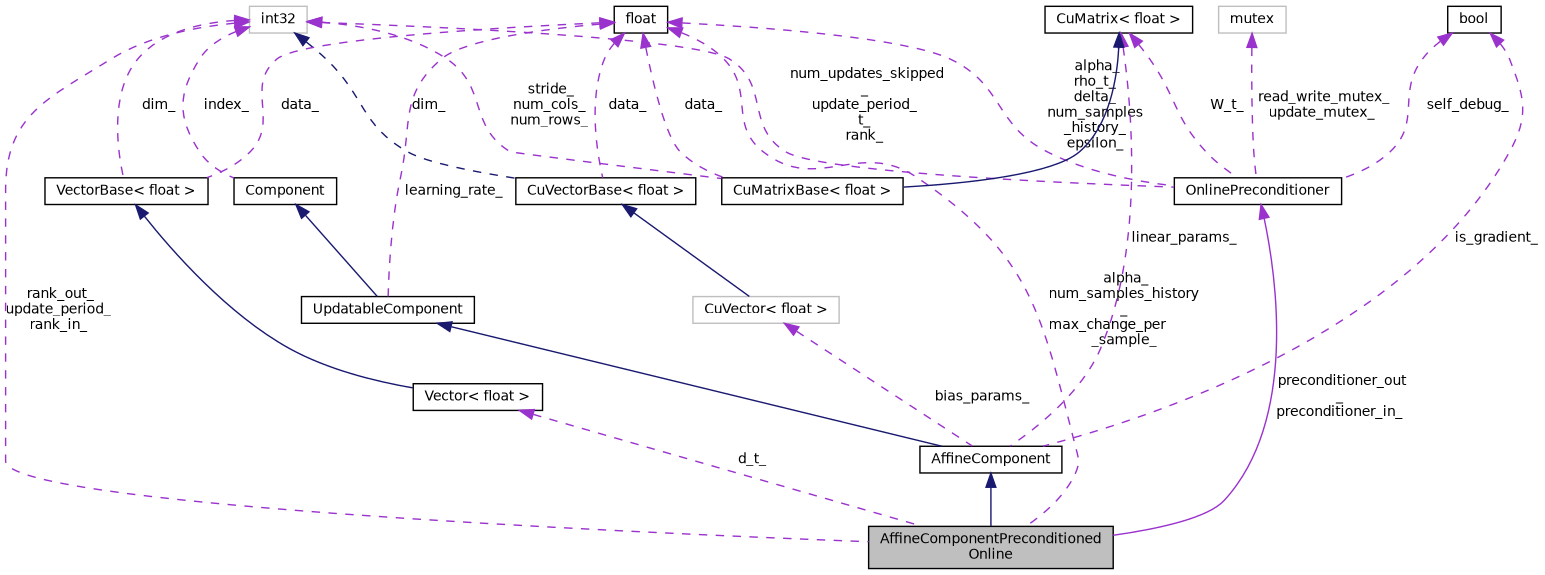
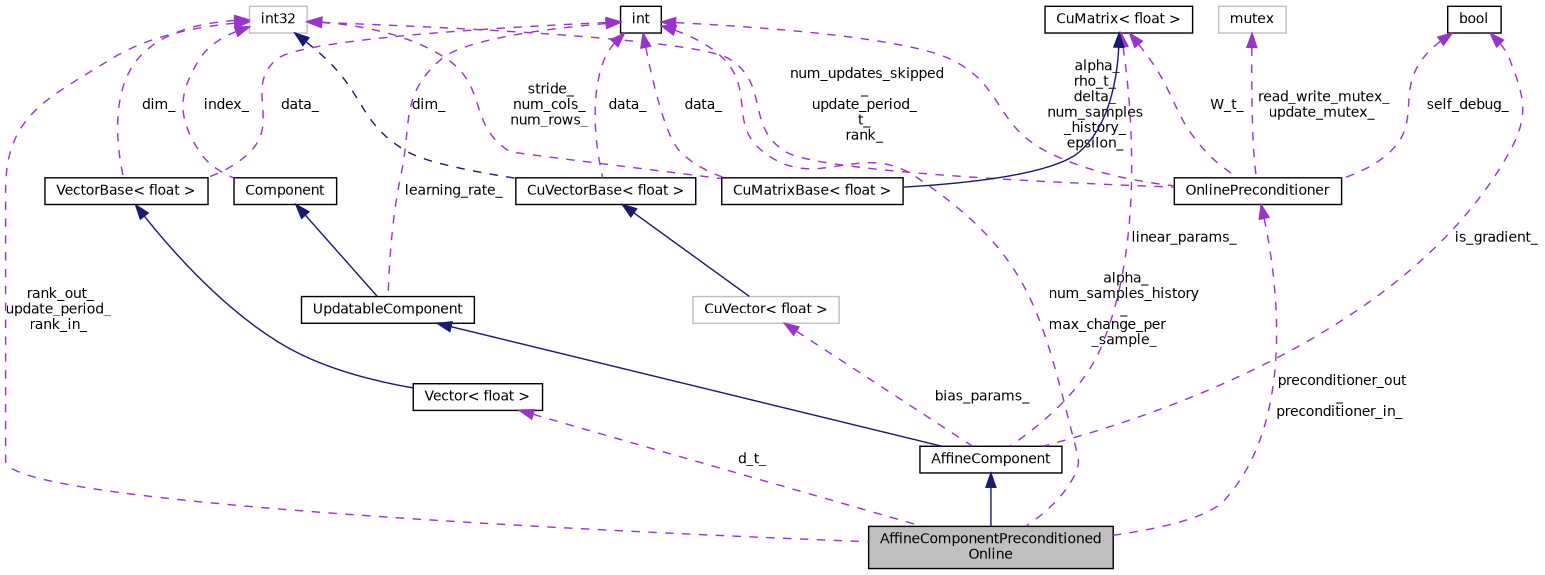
node "float": label "float" -> "int"
edge "AffineComponentPreconditioned Online" -> "OnlinePreconditioner": style solid -> dashed
